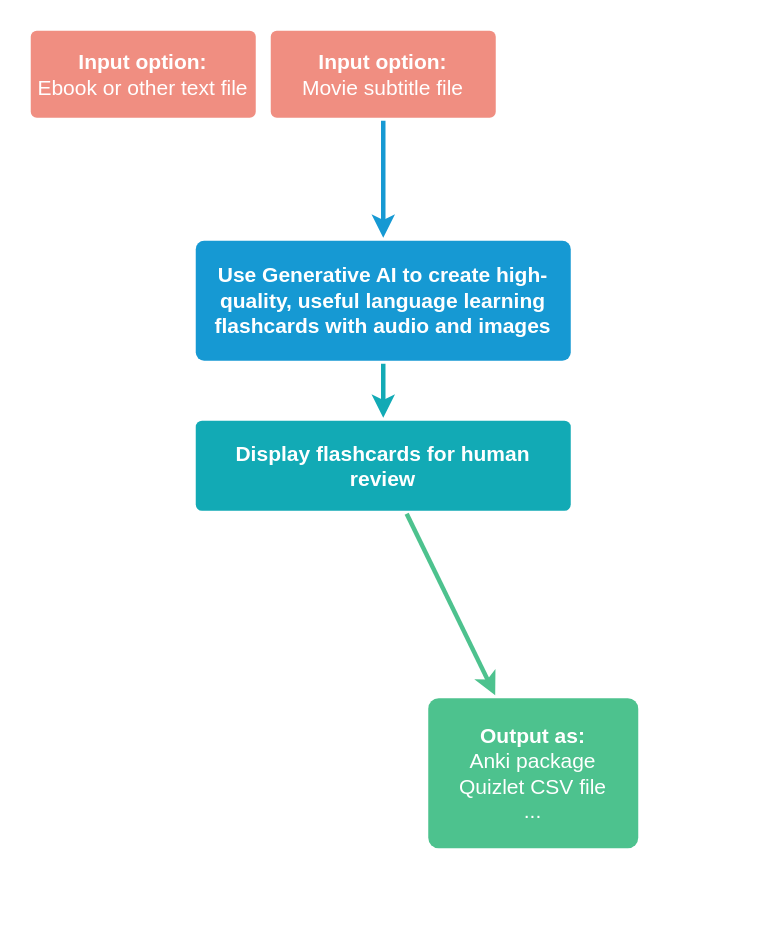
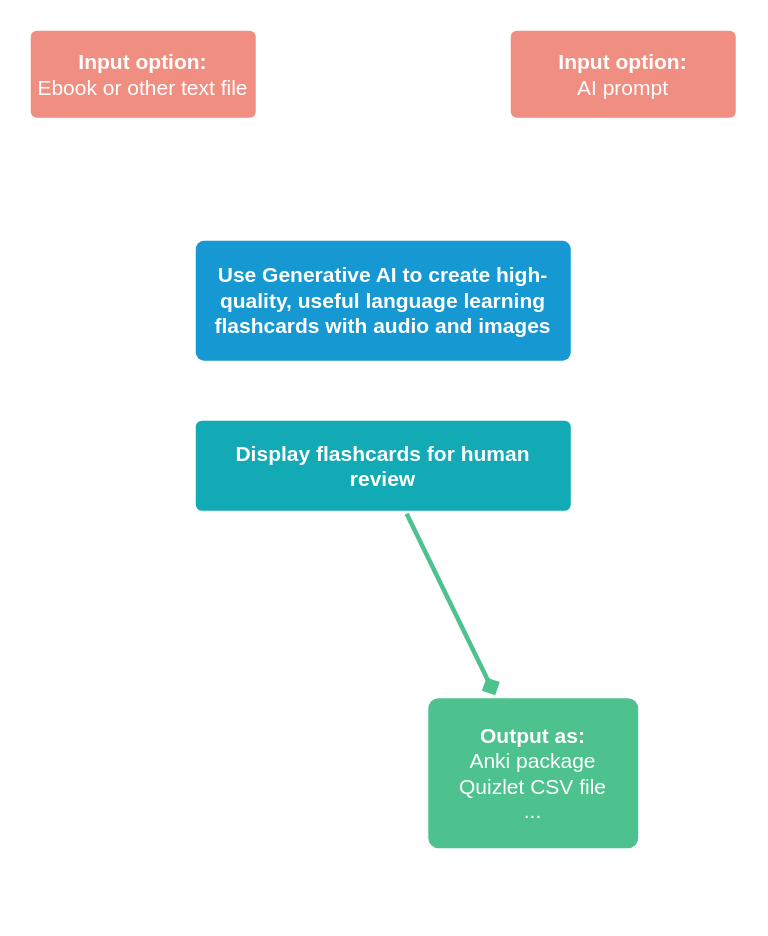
node "Input option: Movie subtitle file": removed
node "Input option: AI prompt": added
edge "Input option: Movie subtitle file" -> "Use Generative AI to create high-quality, useful language learning flashcards with audio and images": removed
edge "Use Generative AI to create high-quality, useful language learning flashcards with audio and images" -> "Display flashcards for human review": removed
edge "Display flashcards for human review" -> "Output as: Anki package Quizlet CSV file ...": arrowhead classic -> diamond
